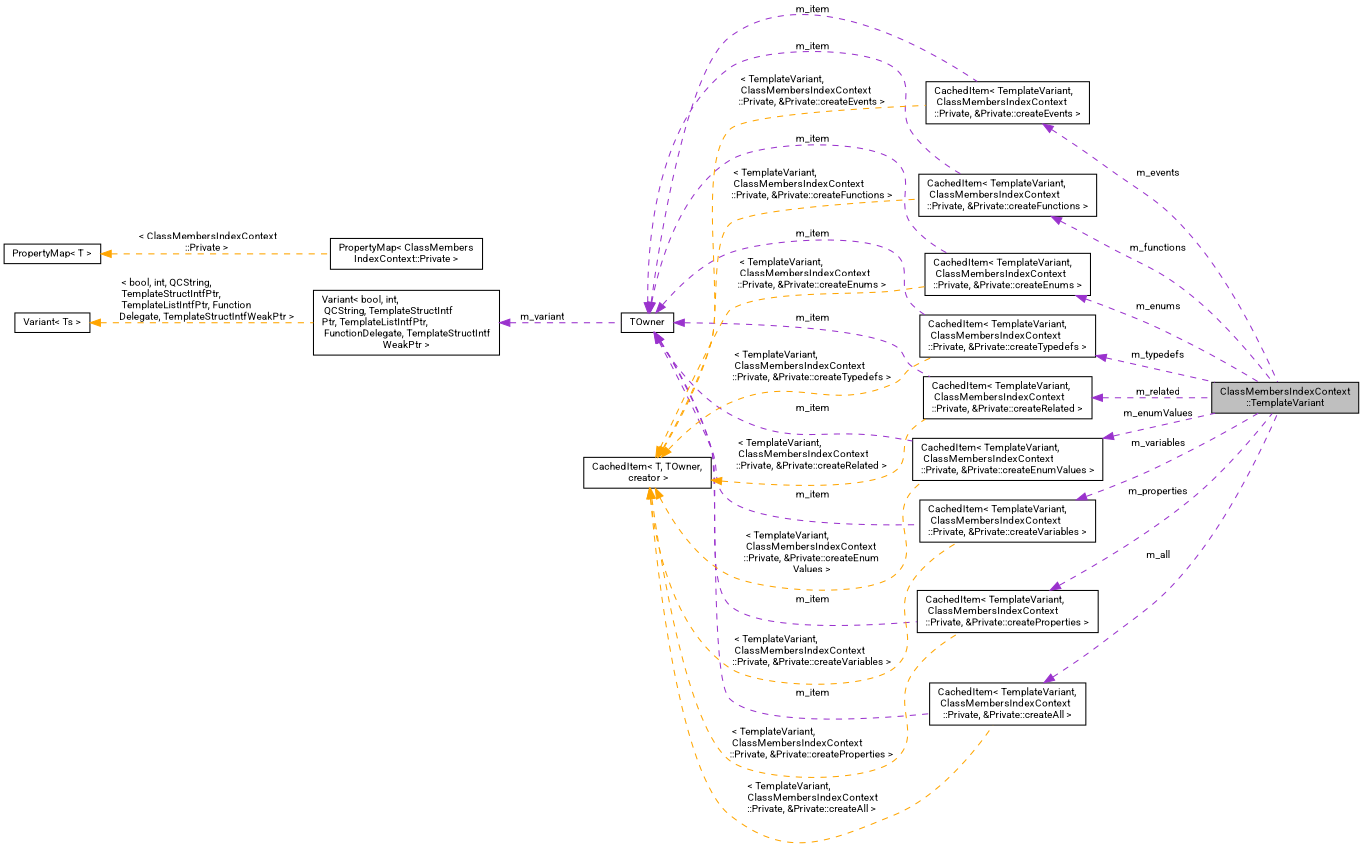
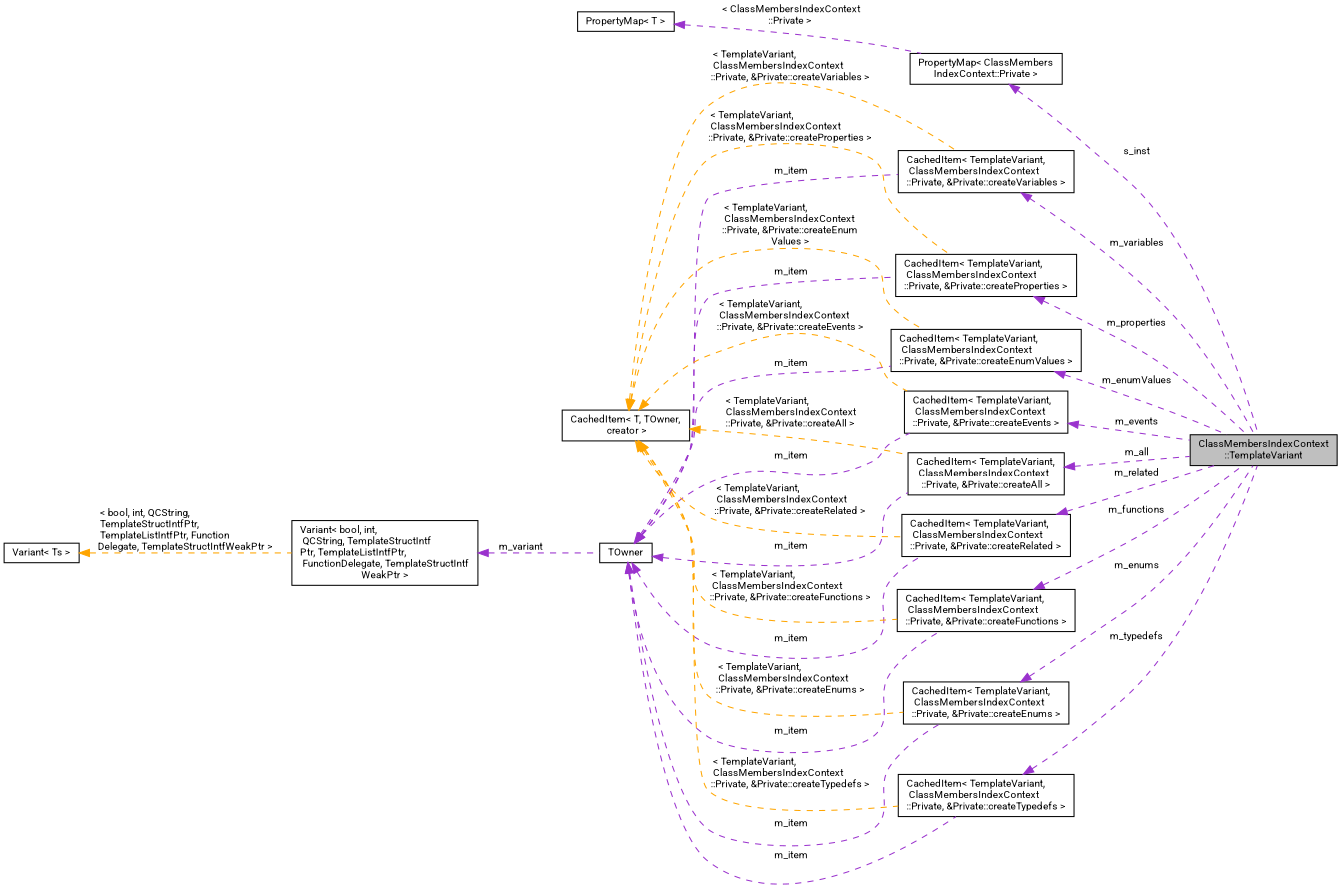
edge "ClassMembersIndexContext ::TemplateVariant" -> "PropertyMap< ClassMembers IndexContext::Private >": added, label "s_inst"
edge "PropertyMap< ClassMembers IndexContext::Private >" -> "PropertyMap< T >": color orange -> darkorchid3
